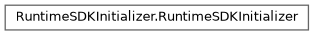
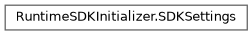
node "RuntimeSDKInitializer.RuntimeSDKInitializer": label "RuntimeSDKInitializer.RuntimeSDKInitializer" -> "RuntimeSDKInitializer.SDKSettings"
